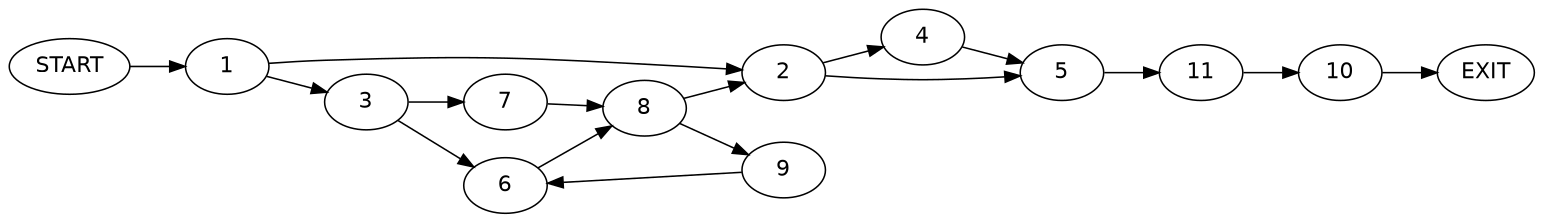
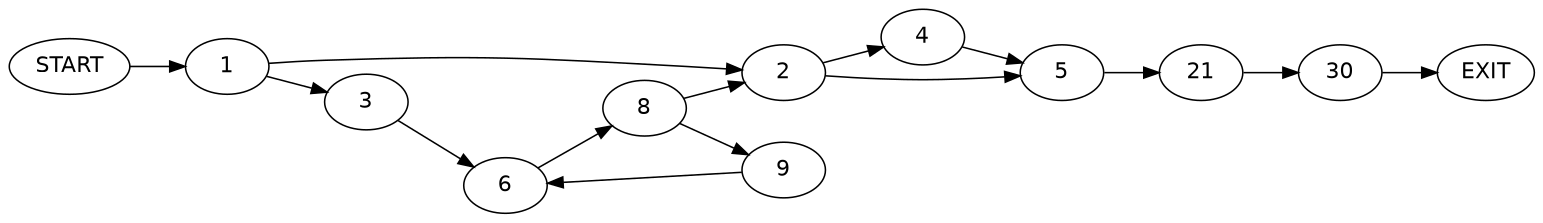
node "11": label "11" -> "21"
node "10": label "10" -> "30"
node "7": removed
